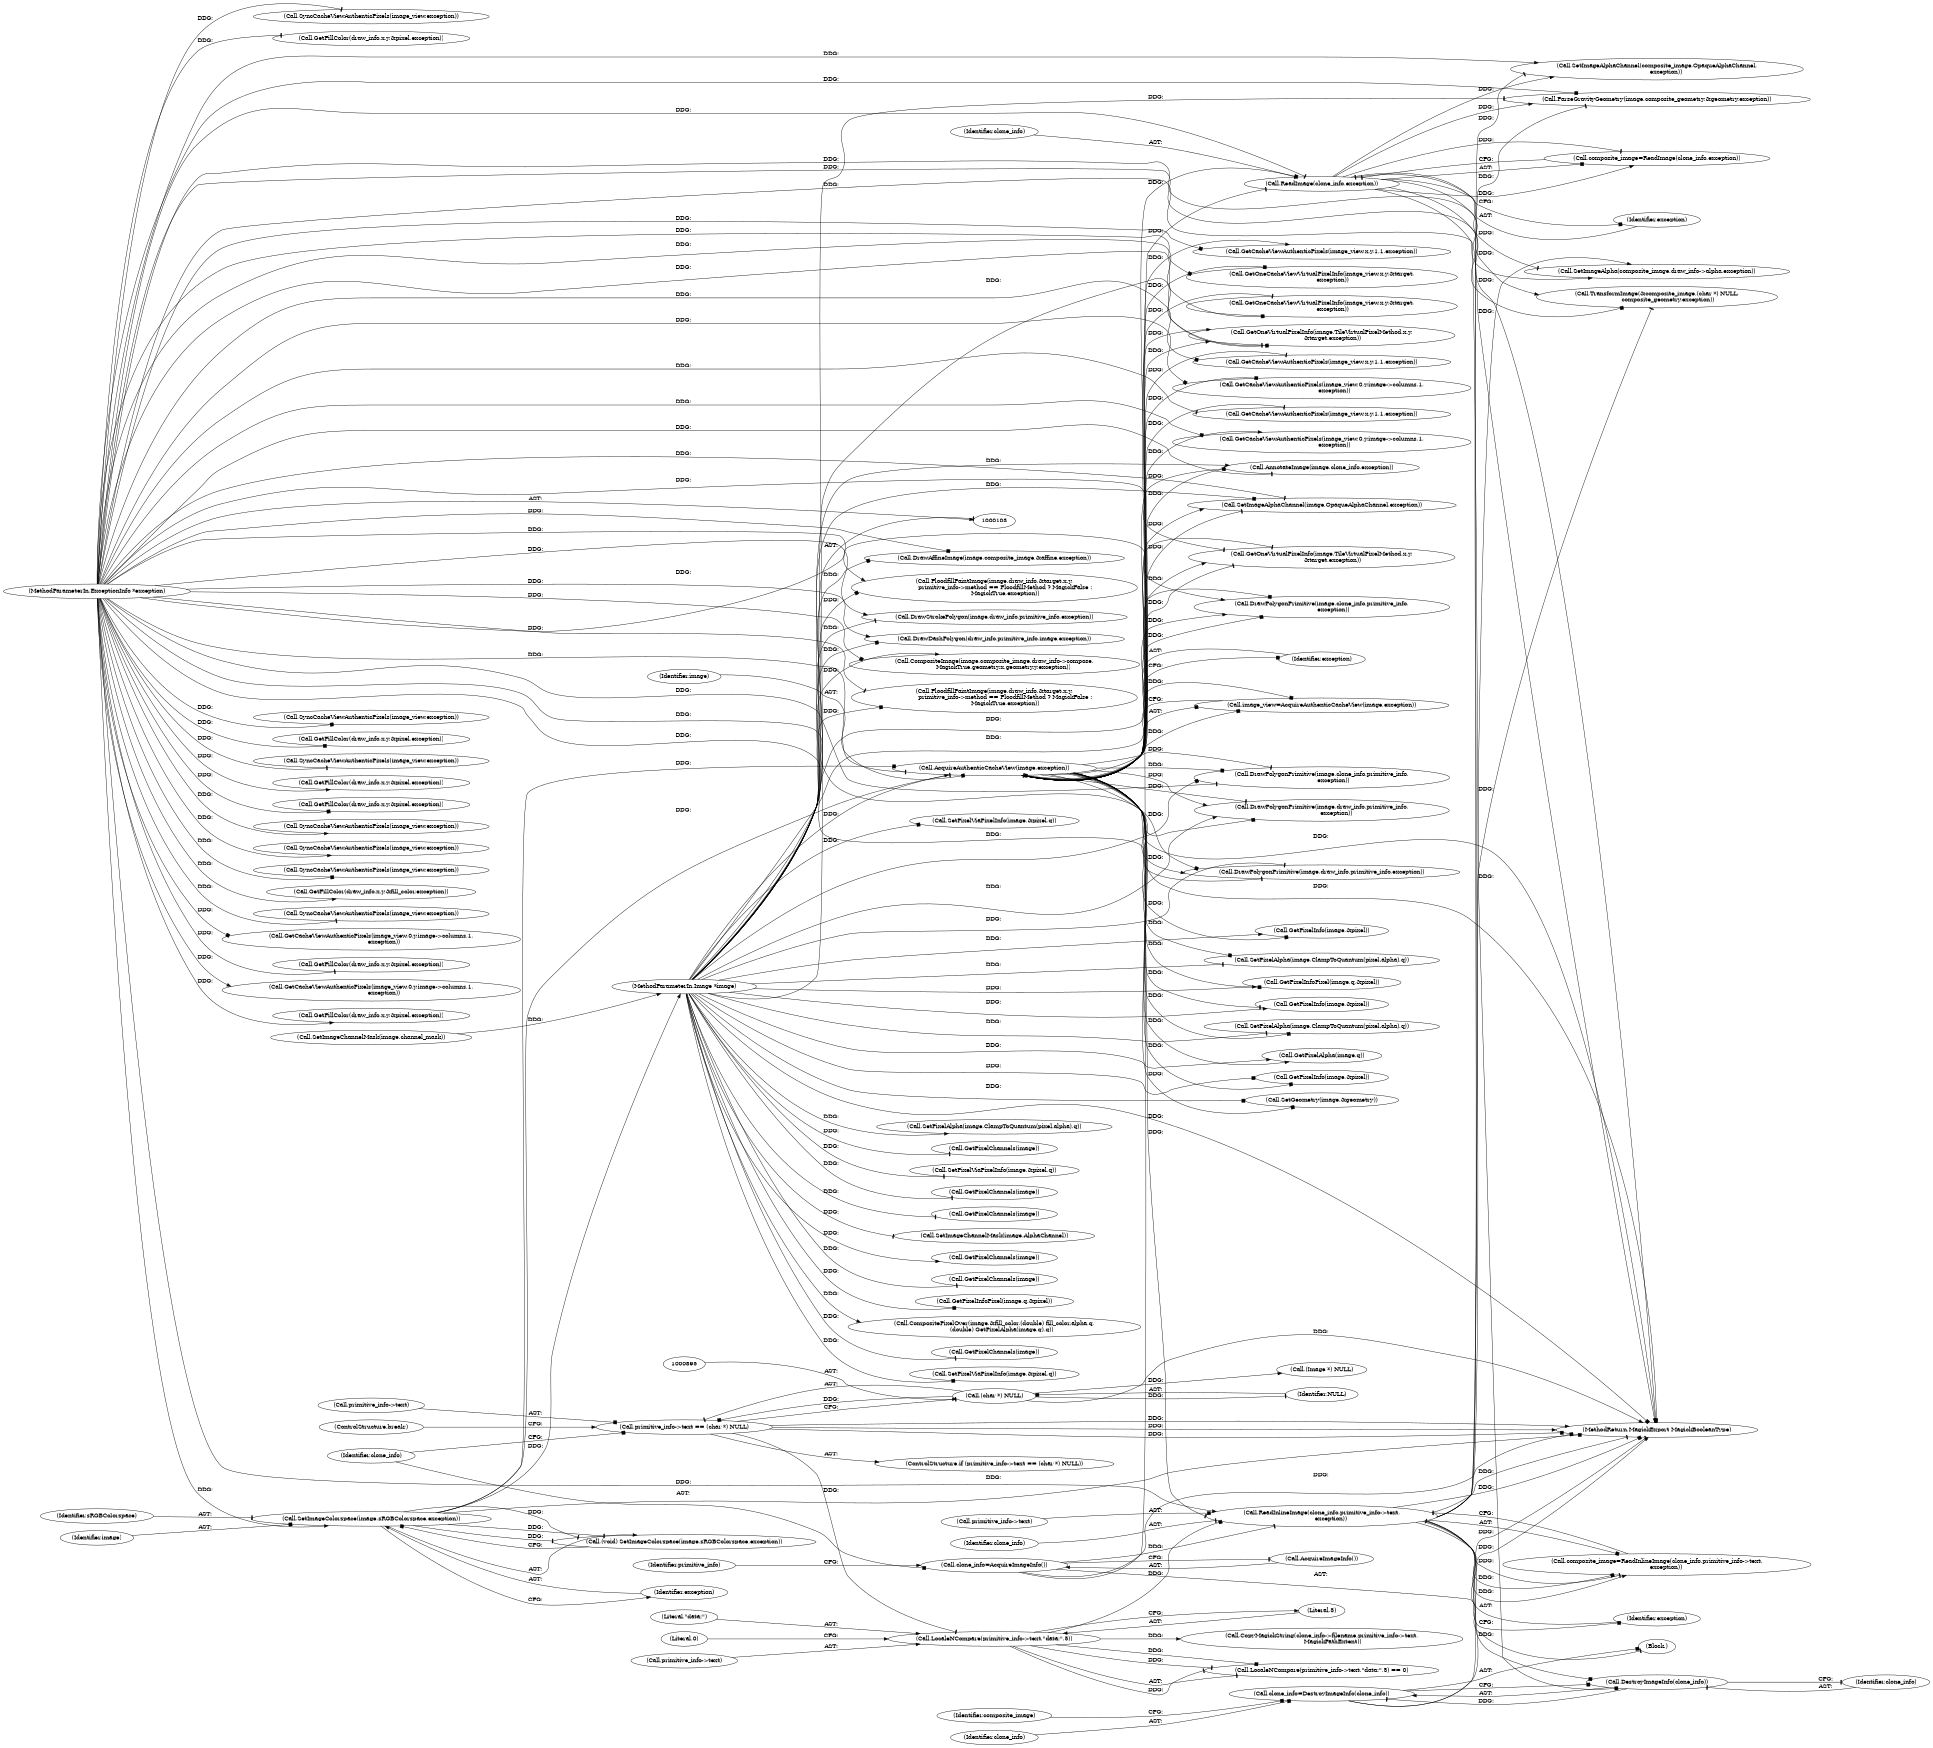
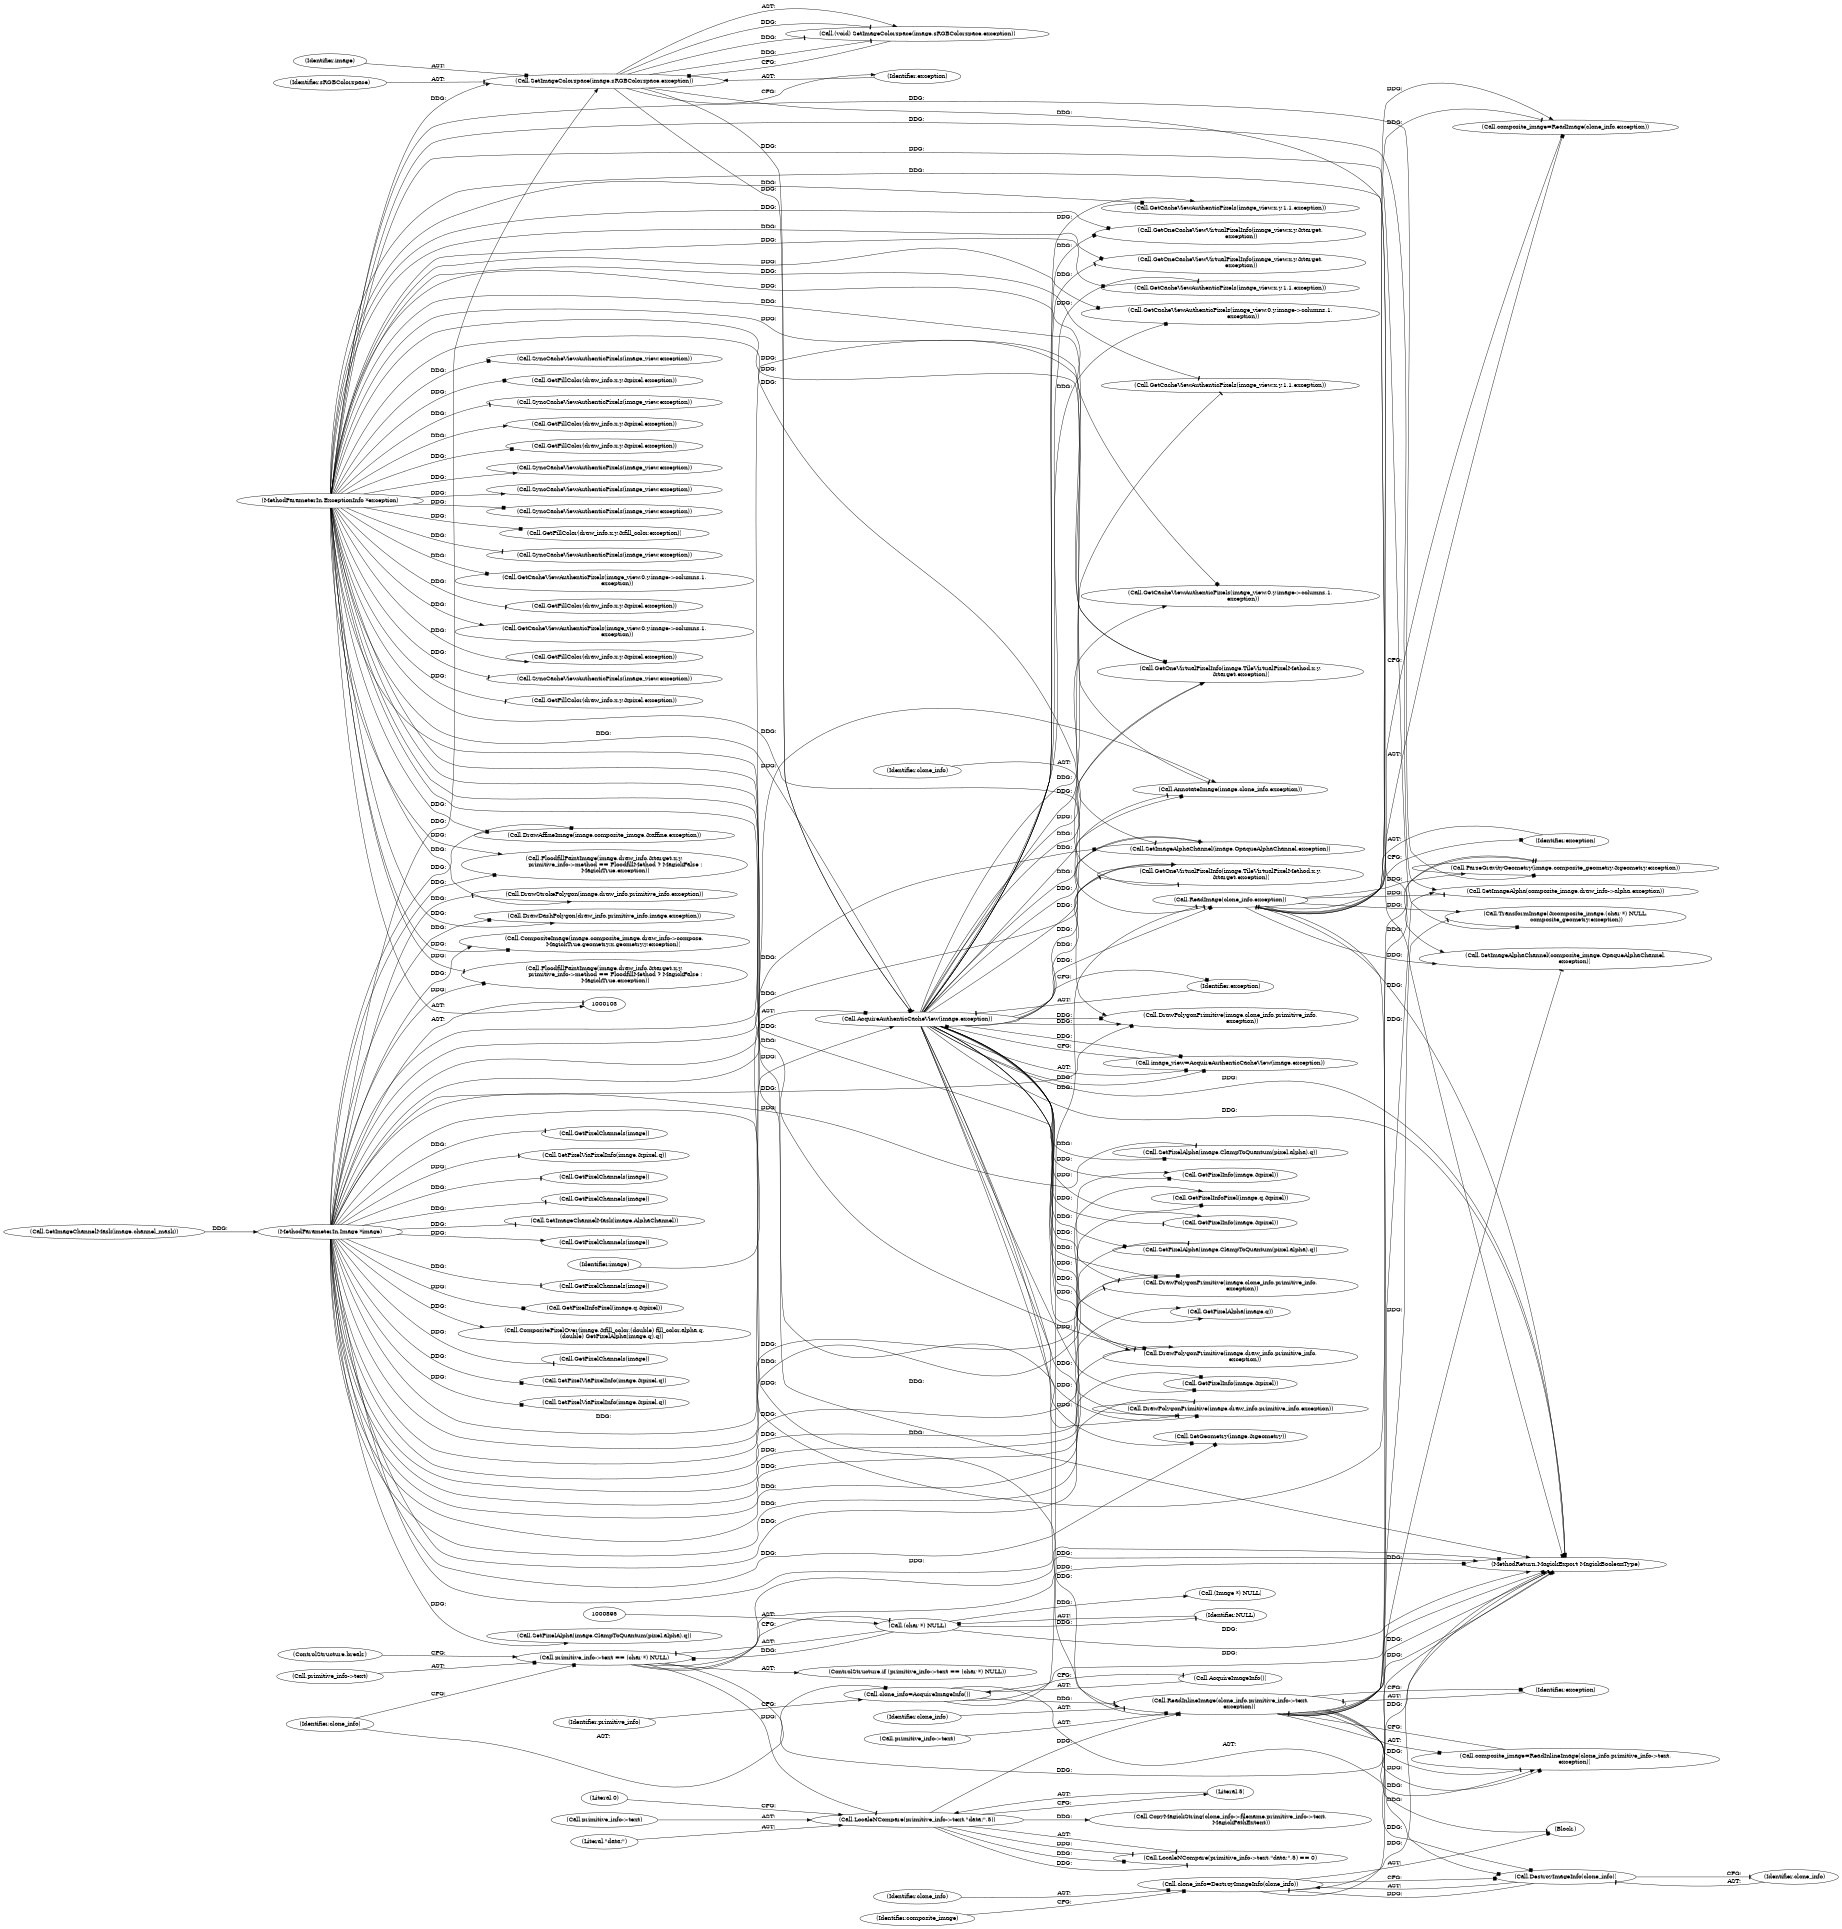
edge "(MethodParameterIn,ExceptionInfo *exception)" -> "(Call,ReadImage(clone_info,exception))": removed, label "DDG:"
edge "(MethodParameterIn,ExceptionInfo *exception)" -> "(Call,GetFillColor(draw_info,x,y,&fill_color,exception))": arrowhead normal -> box
edge "(Call,SetImageColorspace(image,sRGBColorspace,exception))" -> "(MethodParameterIn,Image *image)": reversed
